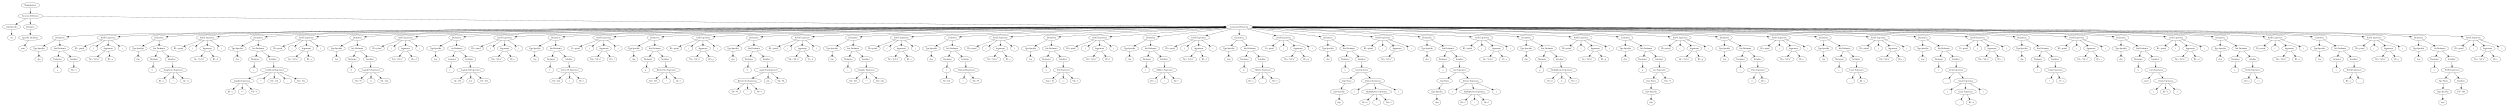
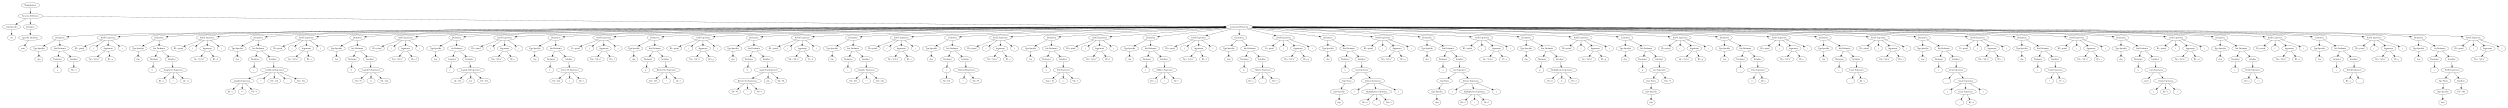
node "ID = n": added
node "ID = z": removed
